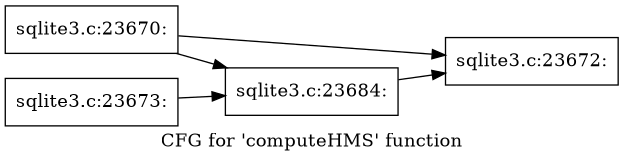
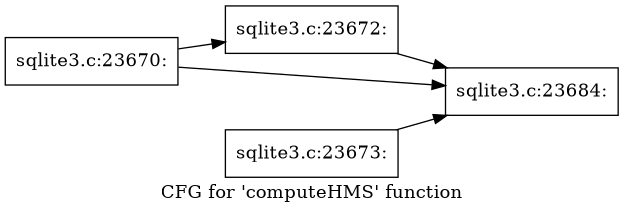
edge "sqlite3.c:23684:" -> "sqlite3.c:23672:": reversed
